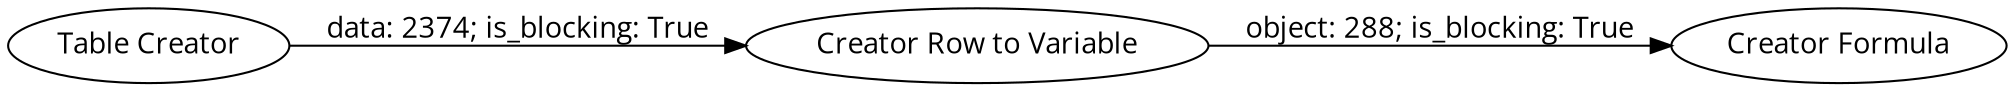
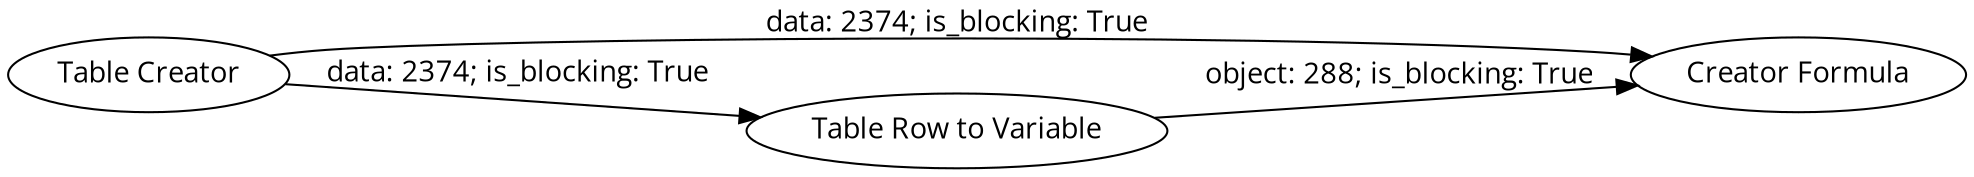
edge "Table Creator" -> "Creator Formula": added, label "data: 2374; is_blocking: True"
node "Creator Row to Variable": label "Creator Row to Variable" -> "Table Row to Variable"
